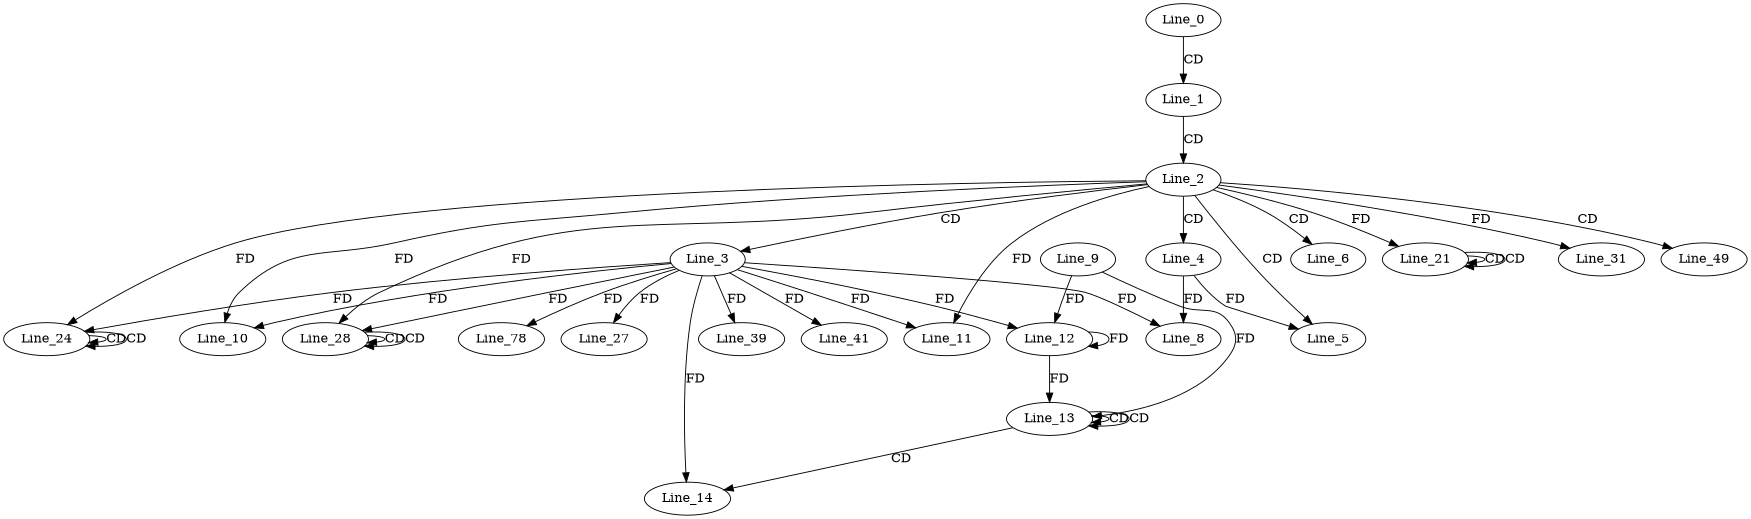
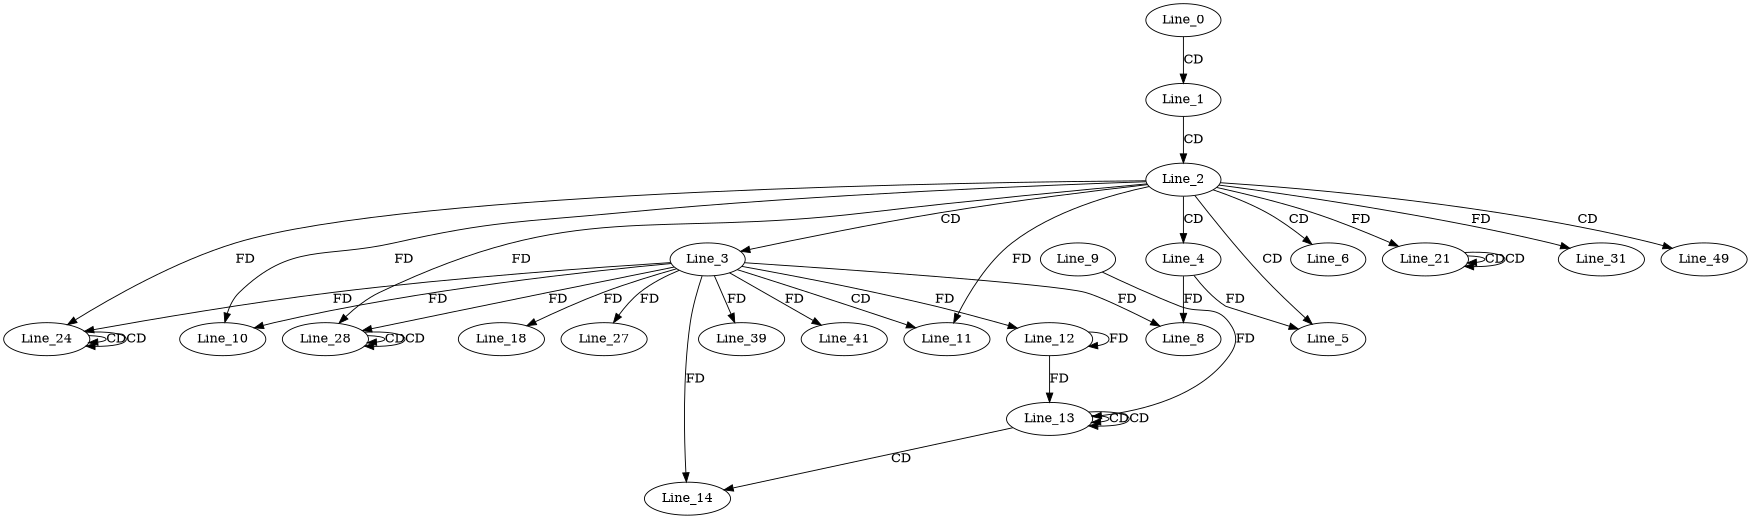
edge "Line_9" -> "Line_12": removed, label "FD"
edge "Line_3" -> "Line_11": label "FD" -> "CD"
node "Line_78": label "Line_78" -> "Line_18"
